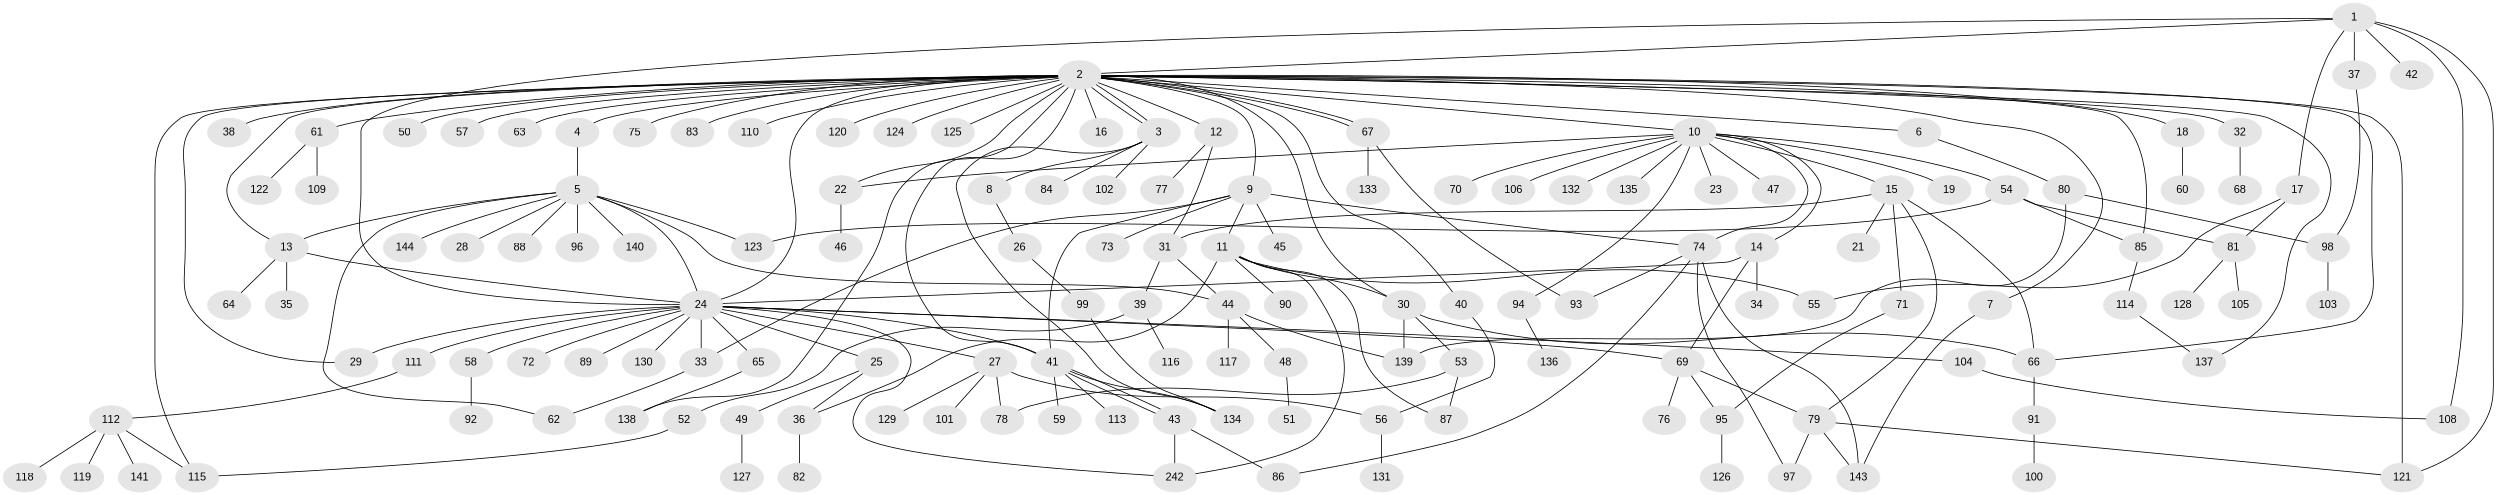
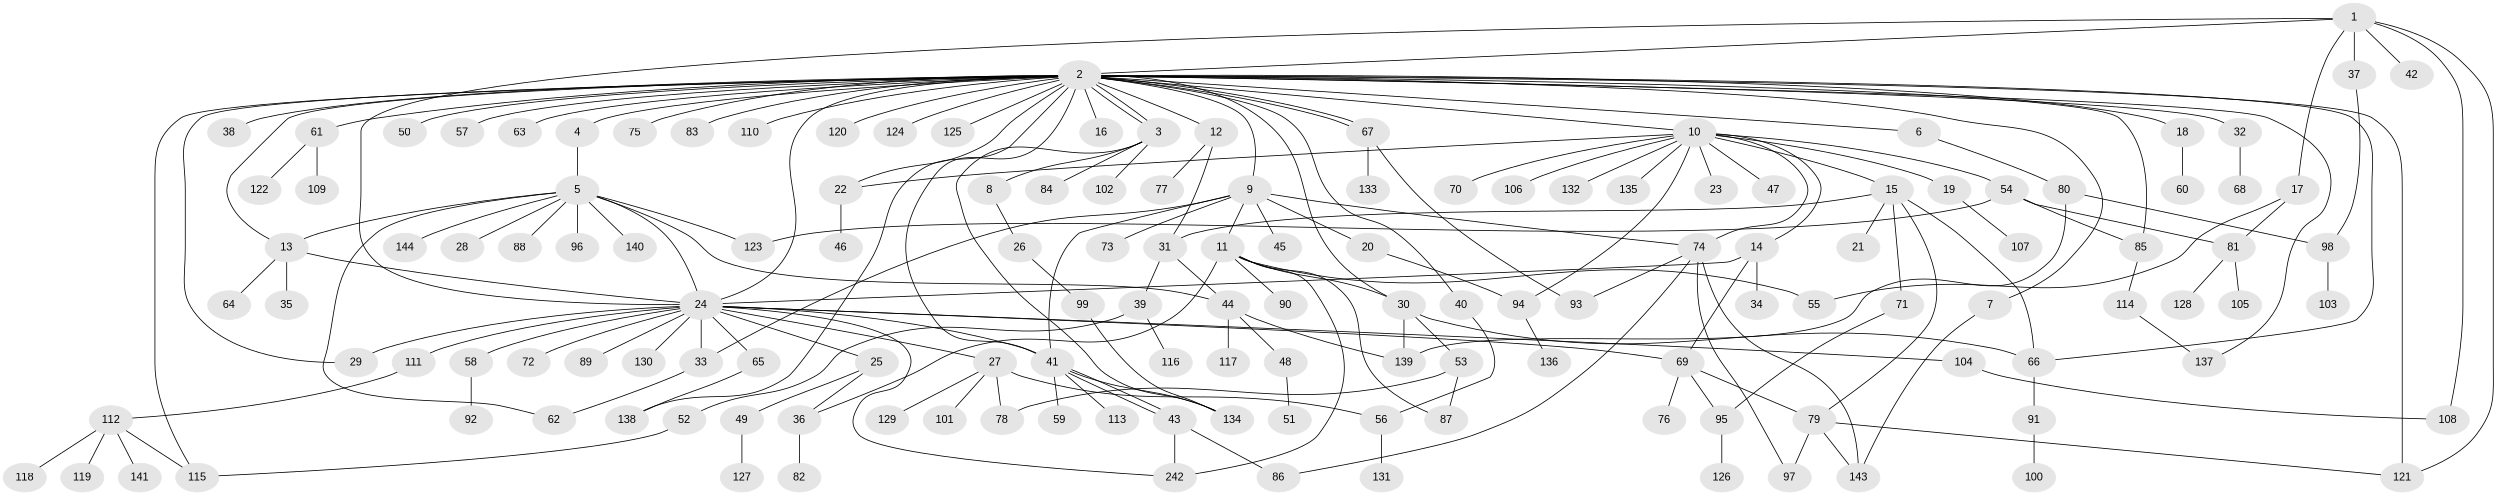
node "20": added
node "107": added
